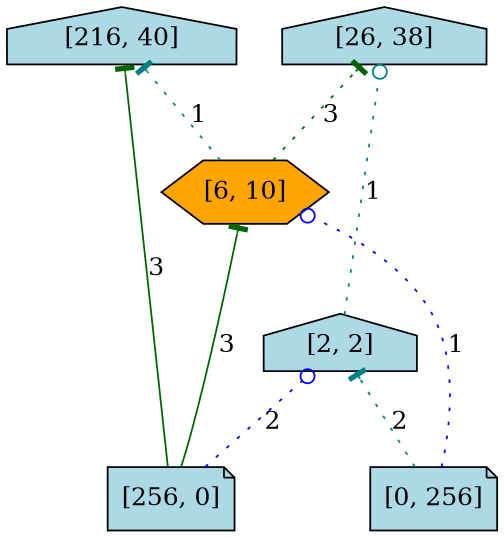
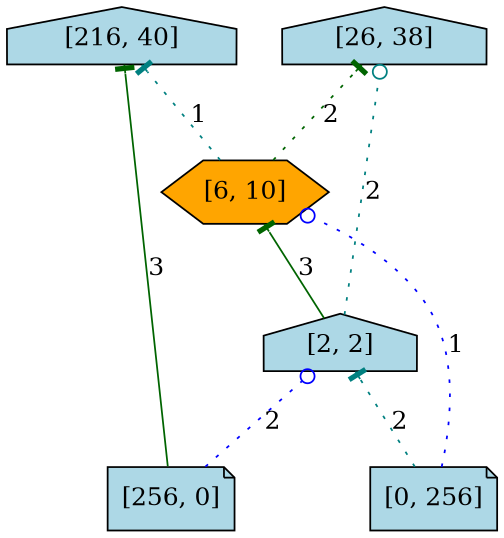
edge "[6, 10]" -> "[26, 38]": label "3" -> "2"
edge "[2, 2]" -> "[26, 38]": label "1" -> "2"
edge "[256, 0]" -> "[6, 10]": now "[2, 2]" -> "[6, 10]"
